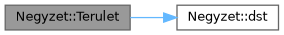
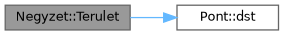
node "Negyzet::dst": label "Negyzet::dst" -> "Pont::dst"
